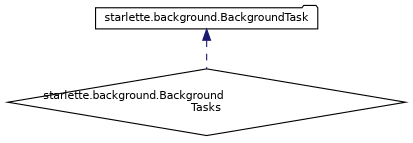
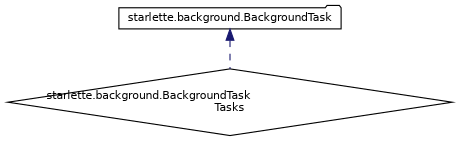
node "starlette.background.Background Tasks": label "starlette.background.Background Tasks" -> "starlette.background.BackgroundTask Tasks"
